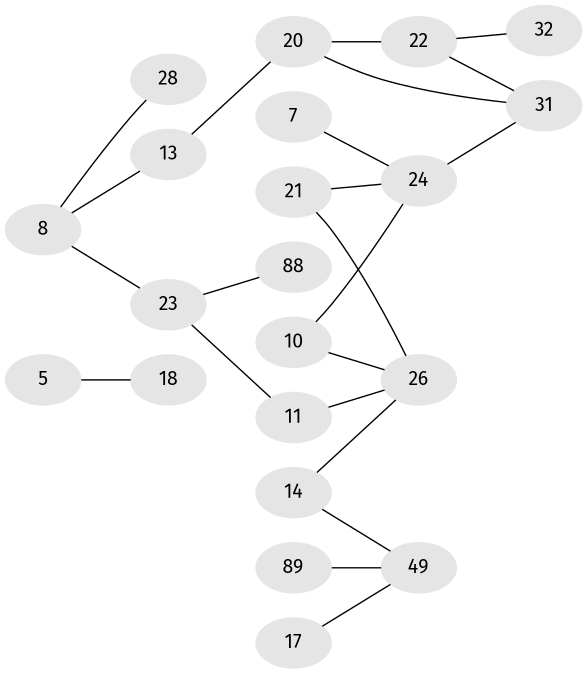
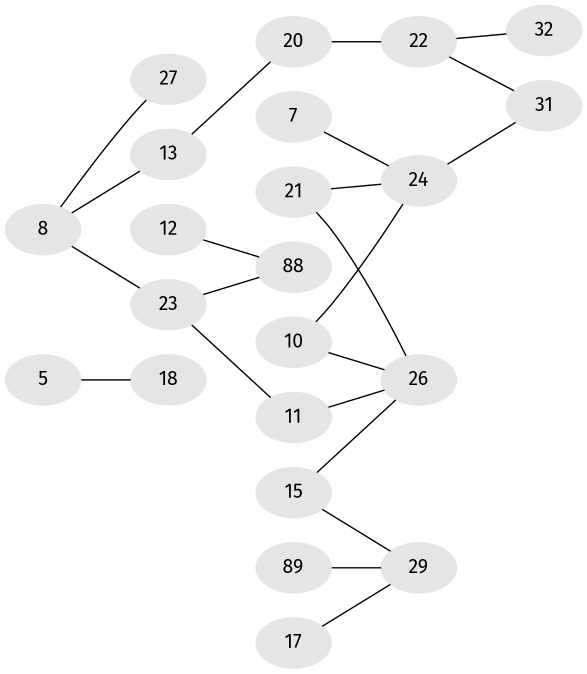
node "28": label "28" -> "27"
edge "20" -- "31": removed
node "12": added
node "14": label "14" -> "15"
node "49": label "49" -> "29"
